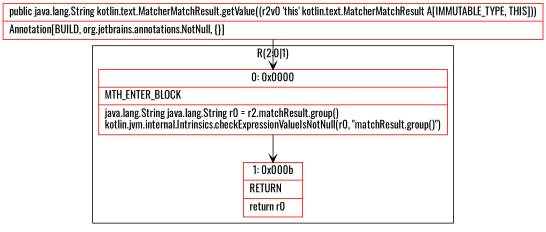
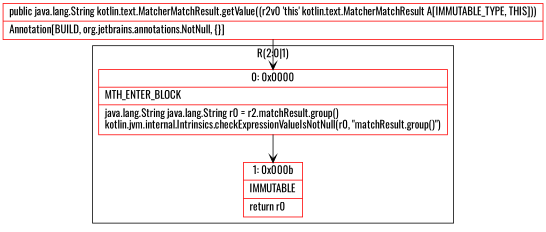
node "1: 0x000b": text "RETURN" -> "IMMUTABLE"
